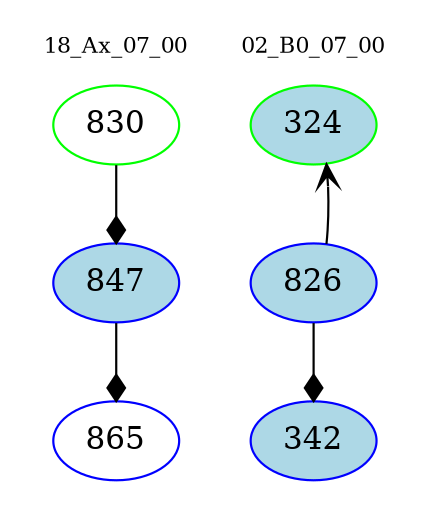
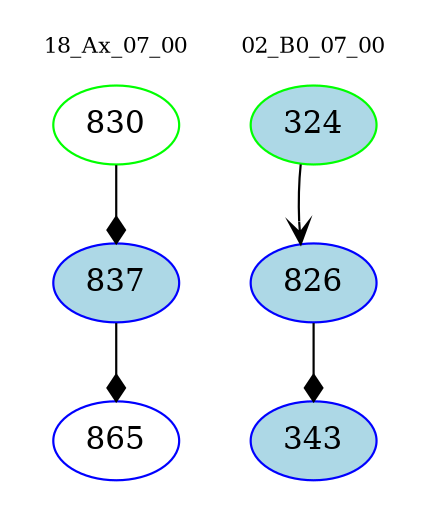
edge "826" -> "324": reversed
node "847": label "847" -> "837"
node "342": label "342" -> "343"
